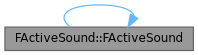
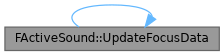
node "FActiveSound::FActiveSound": label "FActiveSound::FActiveSound" -> "FActiveSound::UpdateFocusData"
